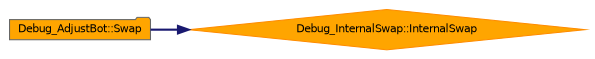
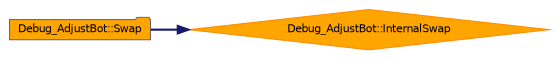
node "Debug_InternalSwap::InternalSwap": label "Debug_InternalSwap::InternalSwap" -> "Debug_AdjustBot::InternalSwap"
